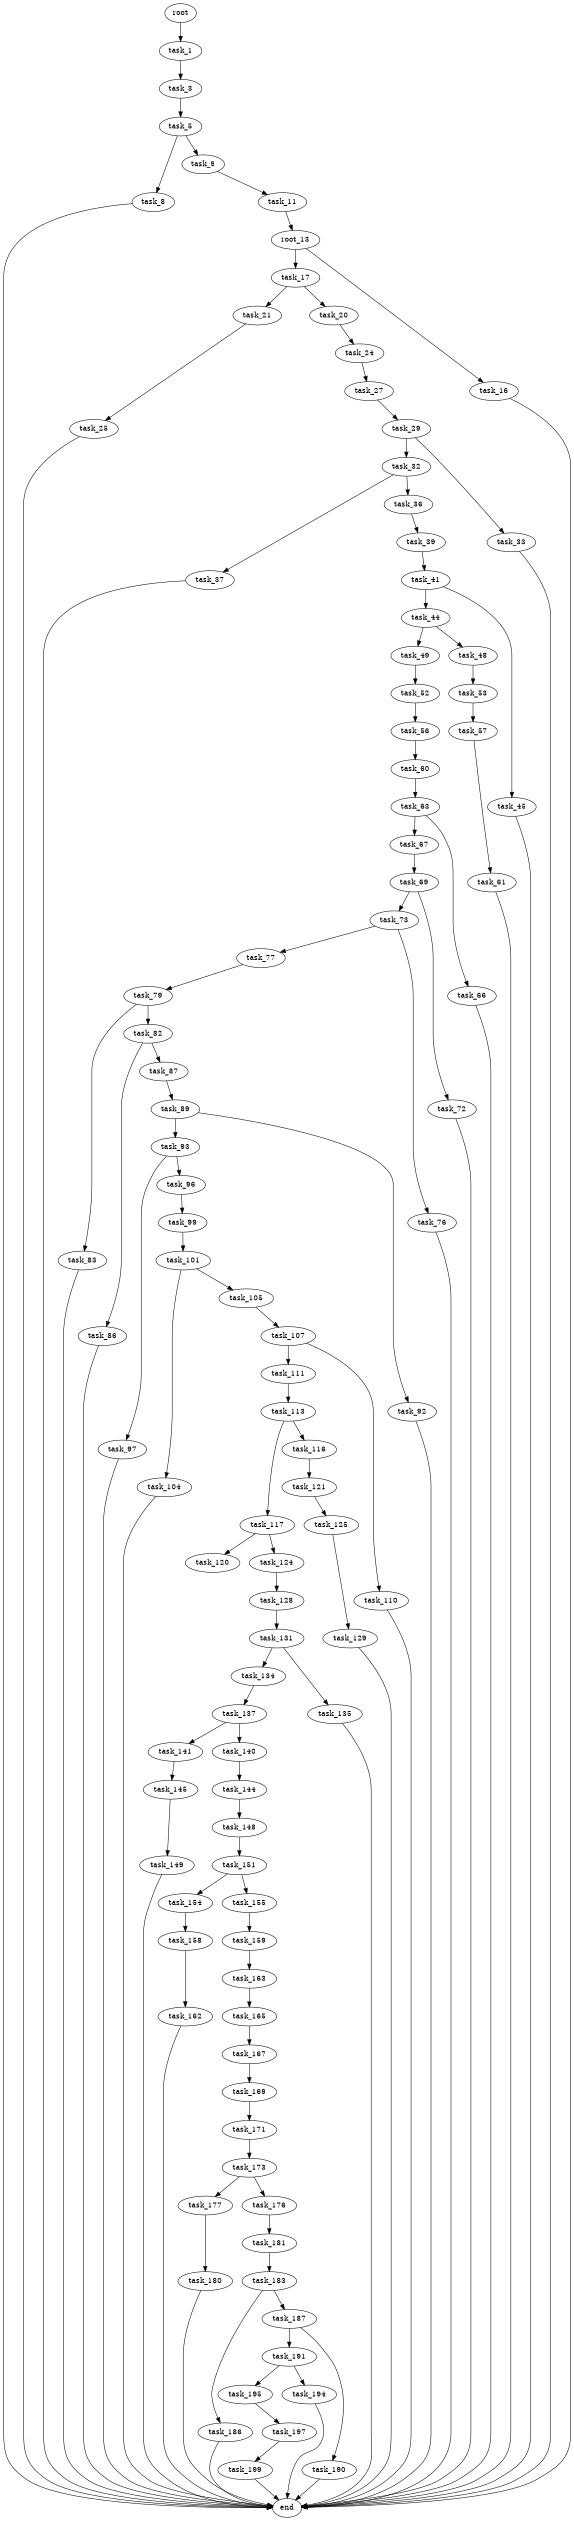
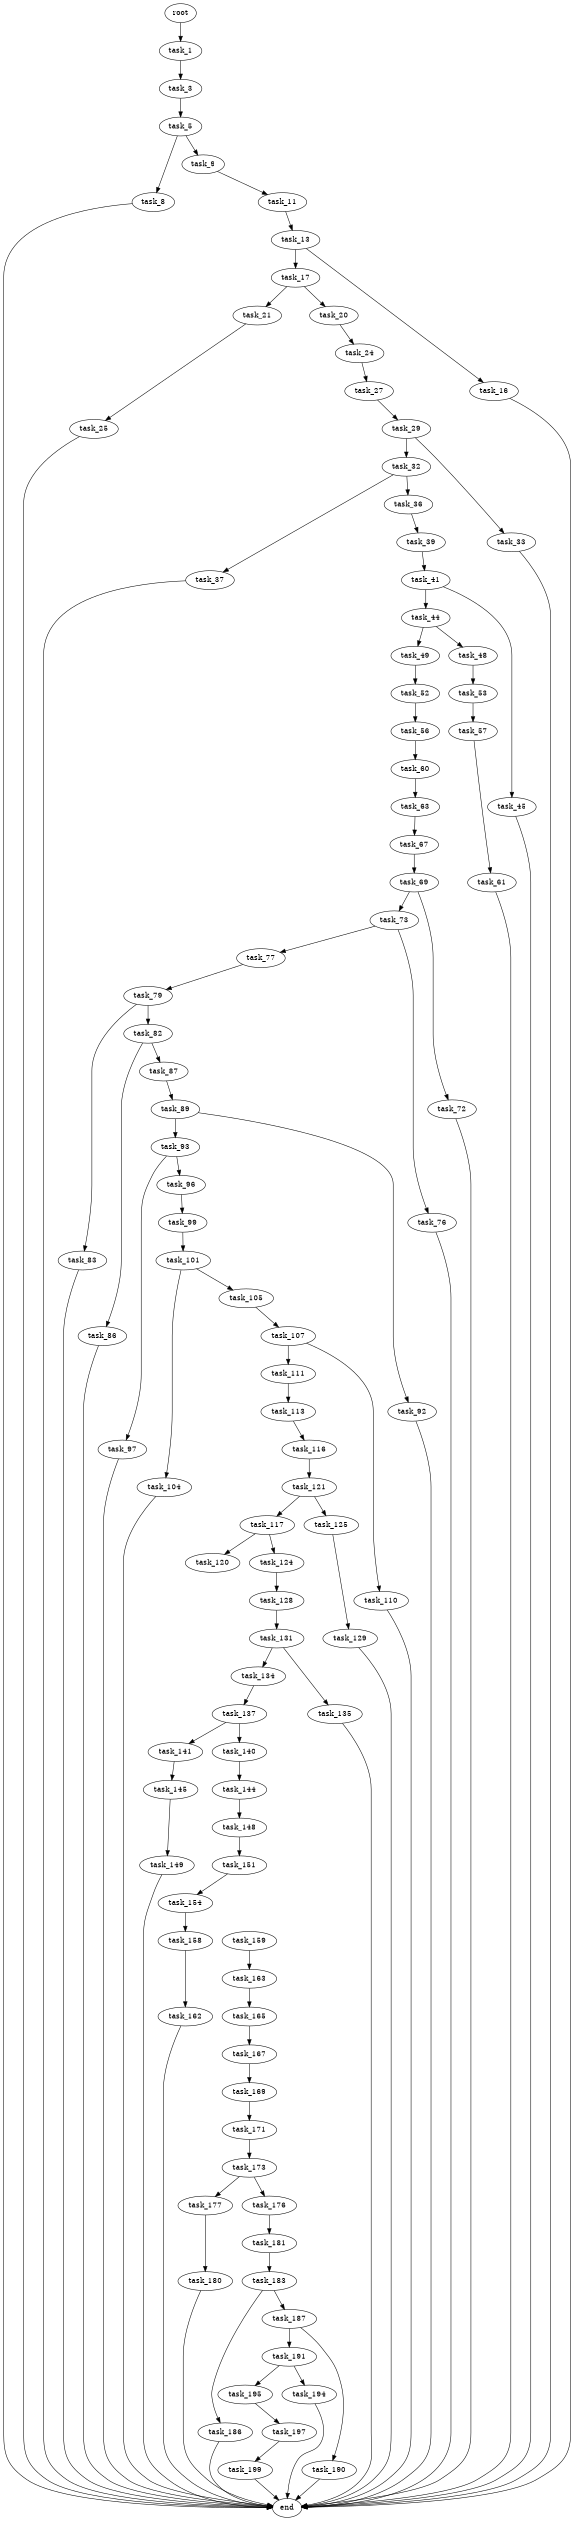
node "root_13": label "root_13" -> "task_13"
node "task_66": removed
edge "task_113" -> "task_117": now "task_121" -> "task_117"
node "task_155": removed
